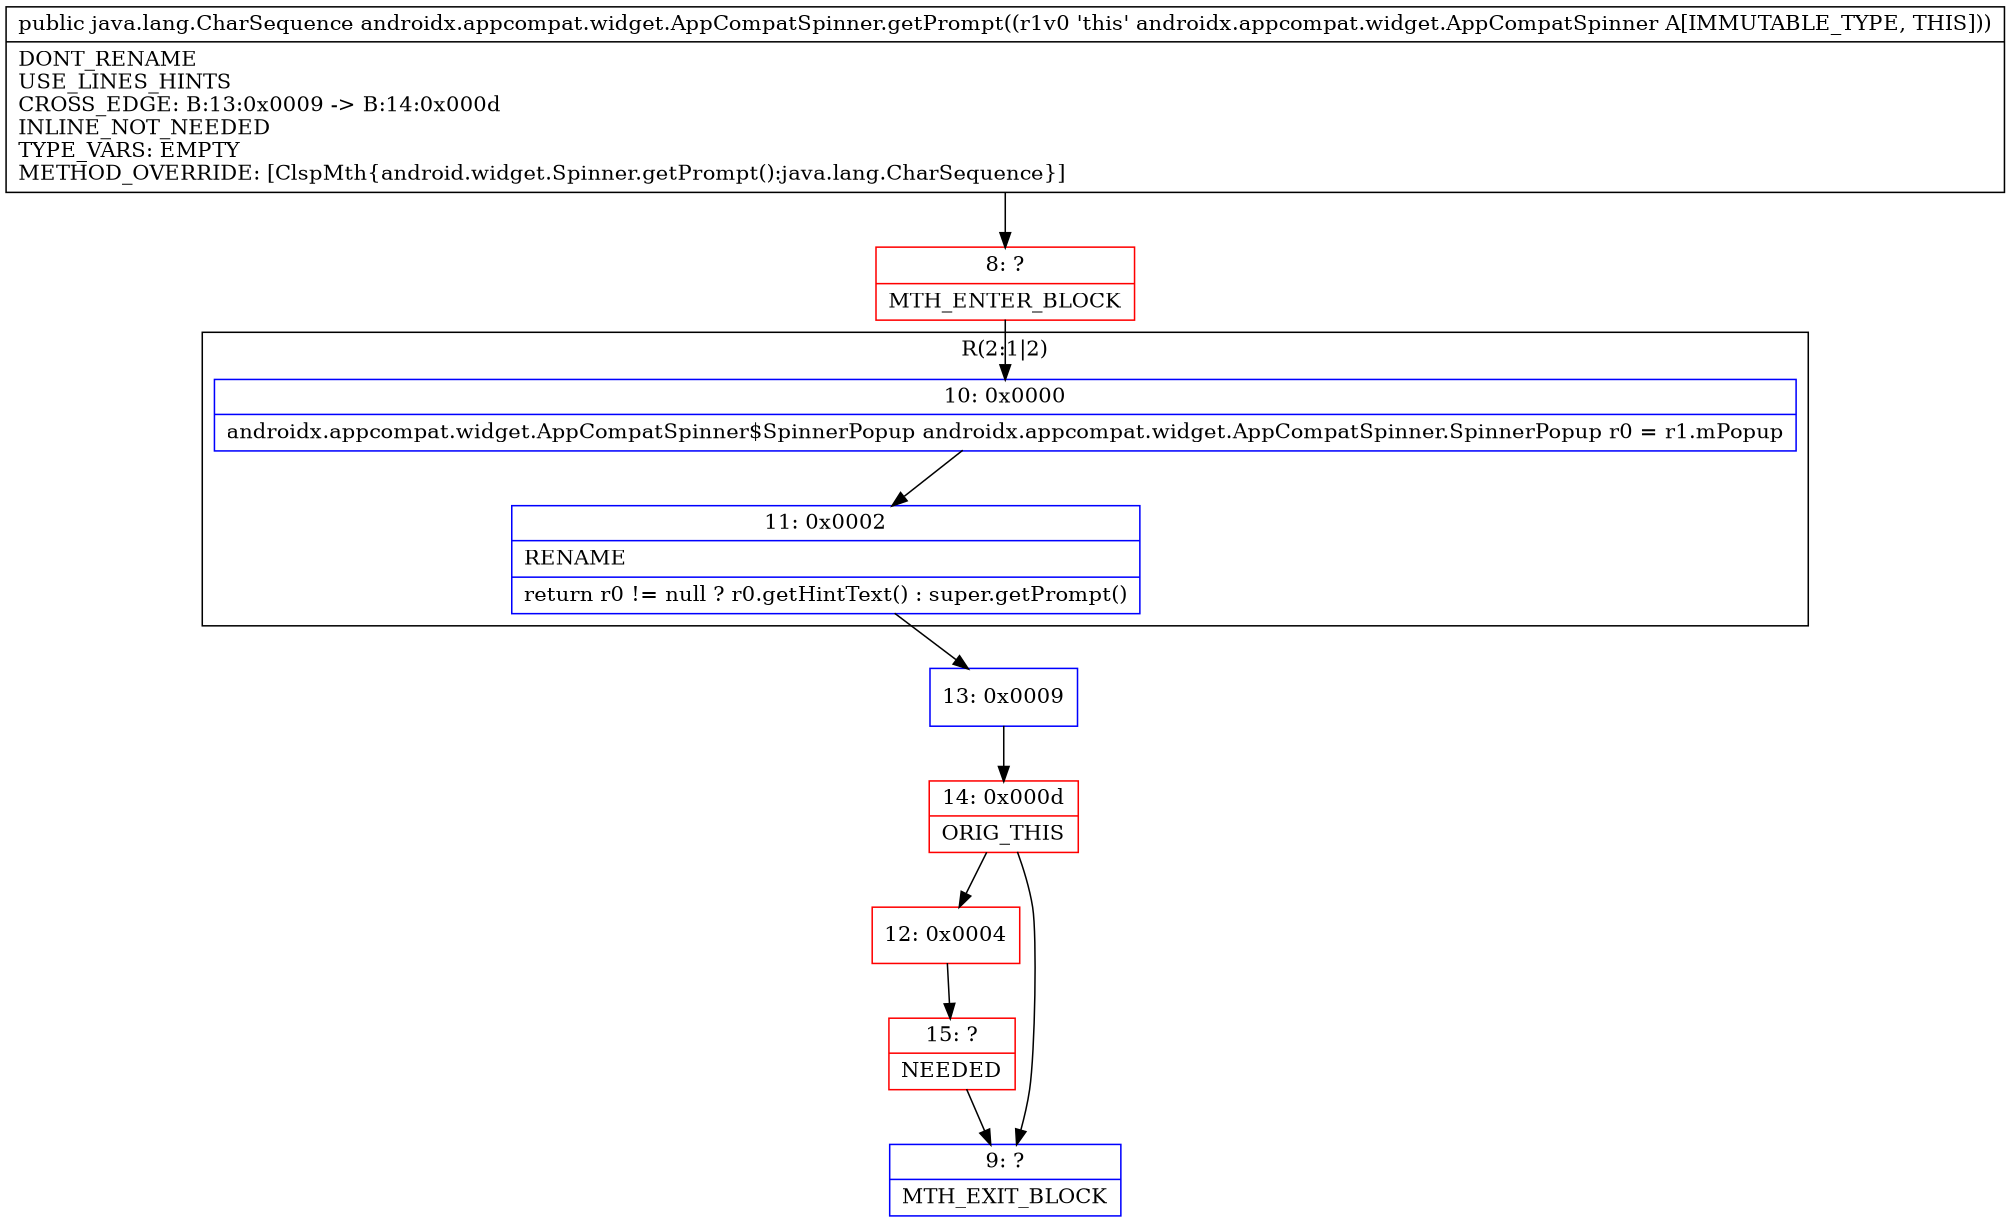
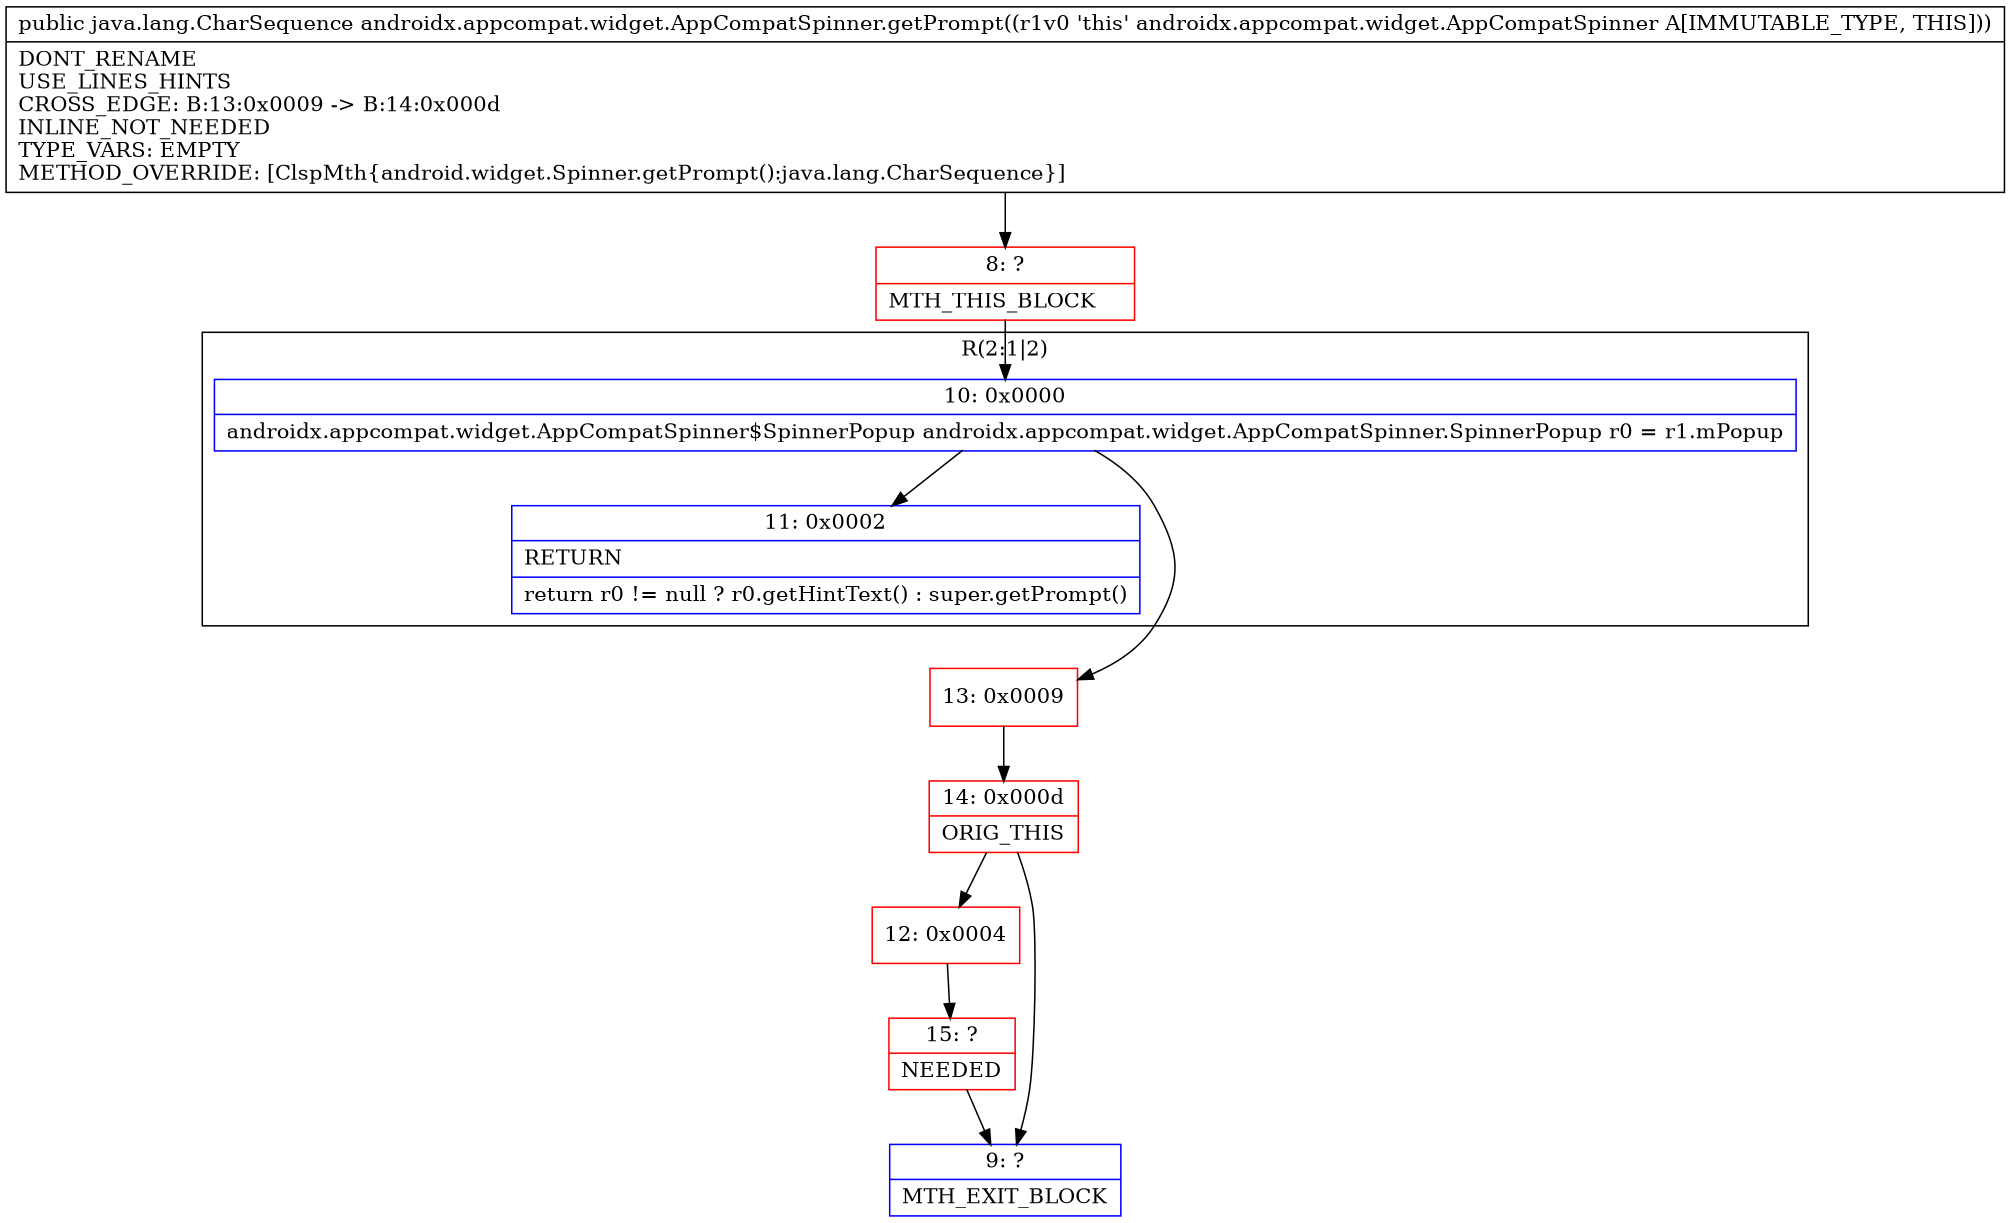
node "8: ?": text "MTH_ENTER_BLOCK" -> "MTH_THIS_BLOCK"
node "11: 0x0002": text "RENAME" -> "RETURN"
edge "11: 0x0002" -> "13: 0x0009": now "10: 0x0000" -> "13: 0x0009"
node "13: 0x0009": color blue -> red
